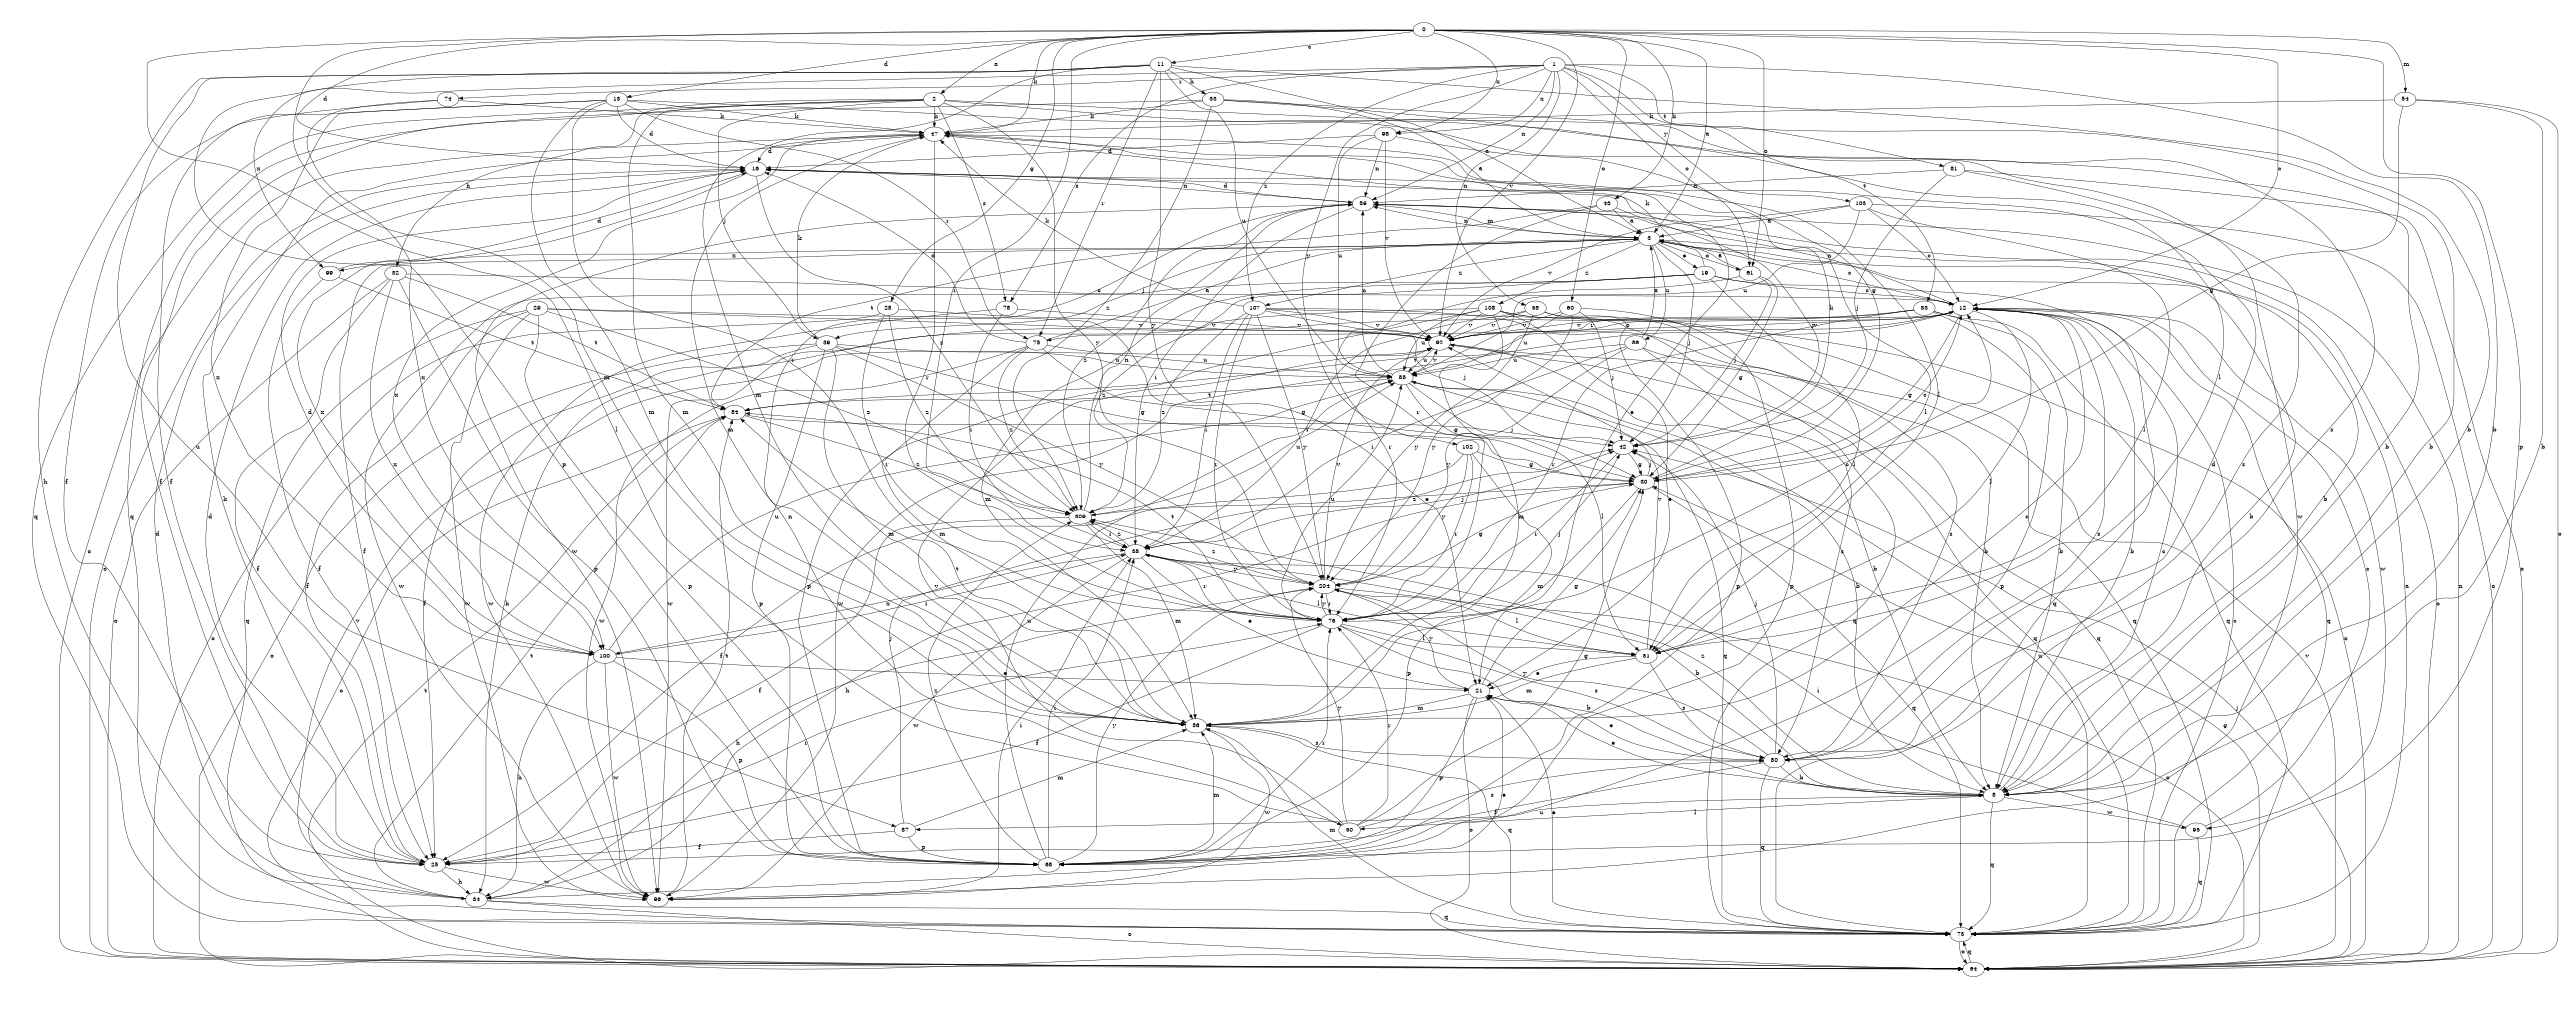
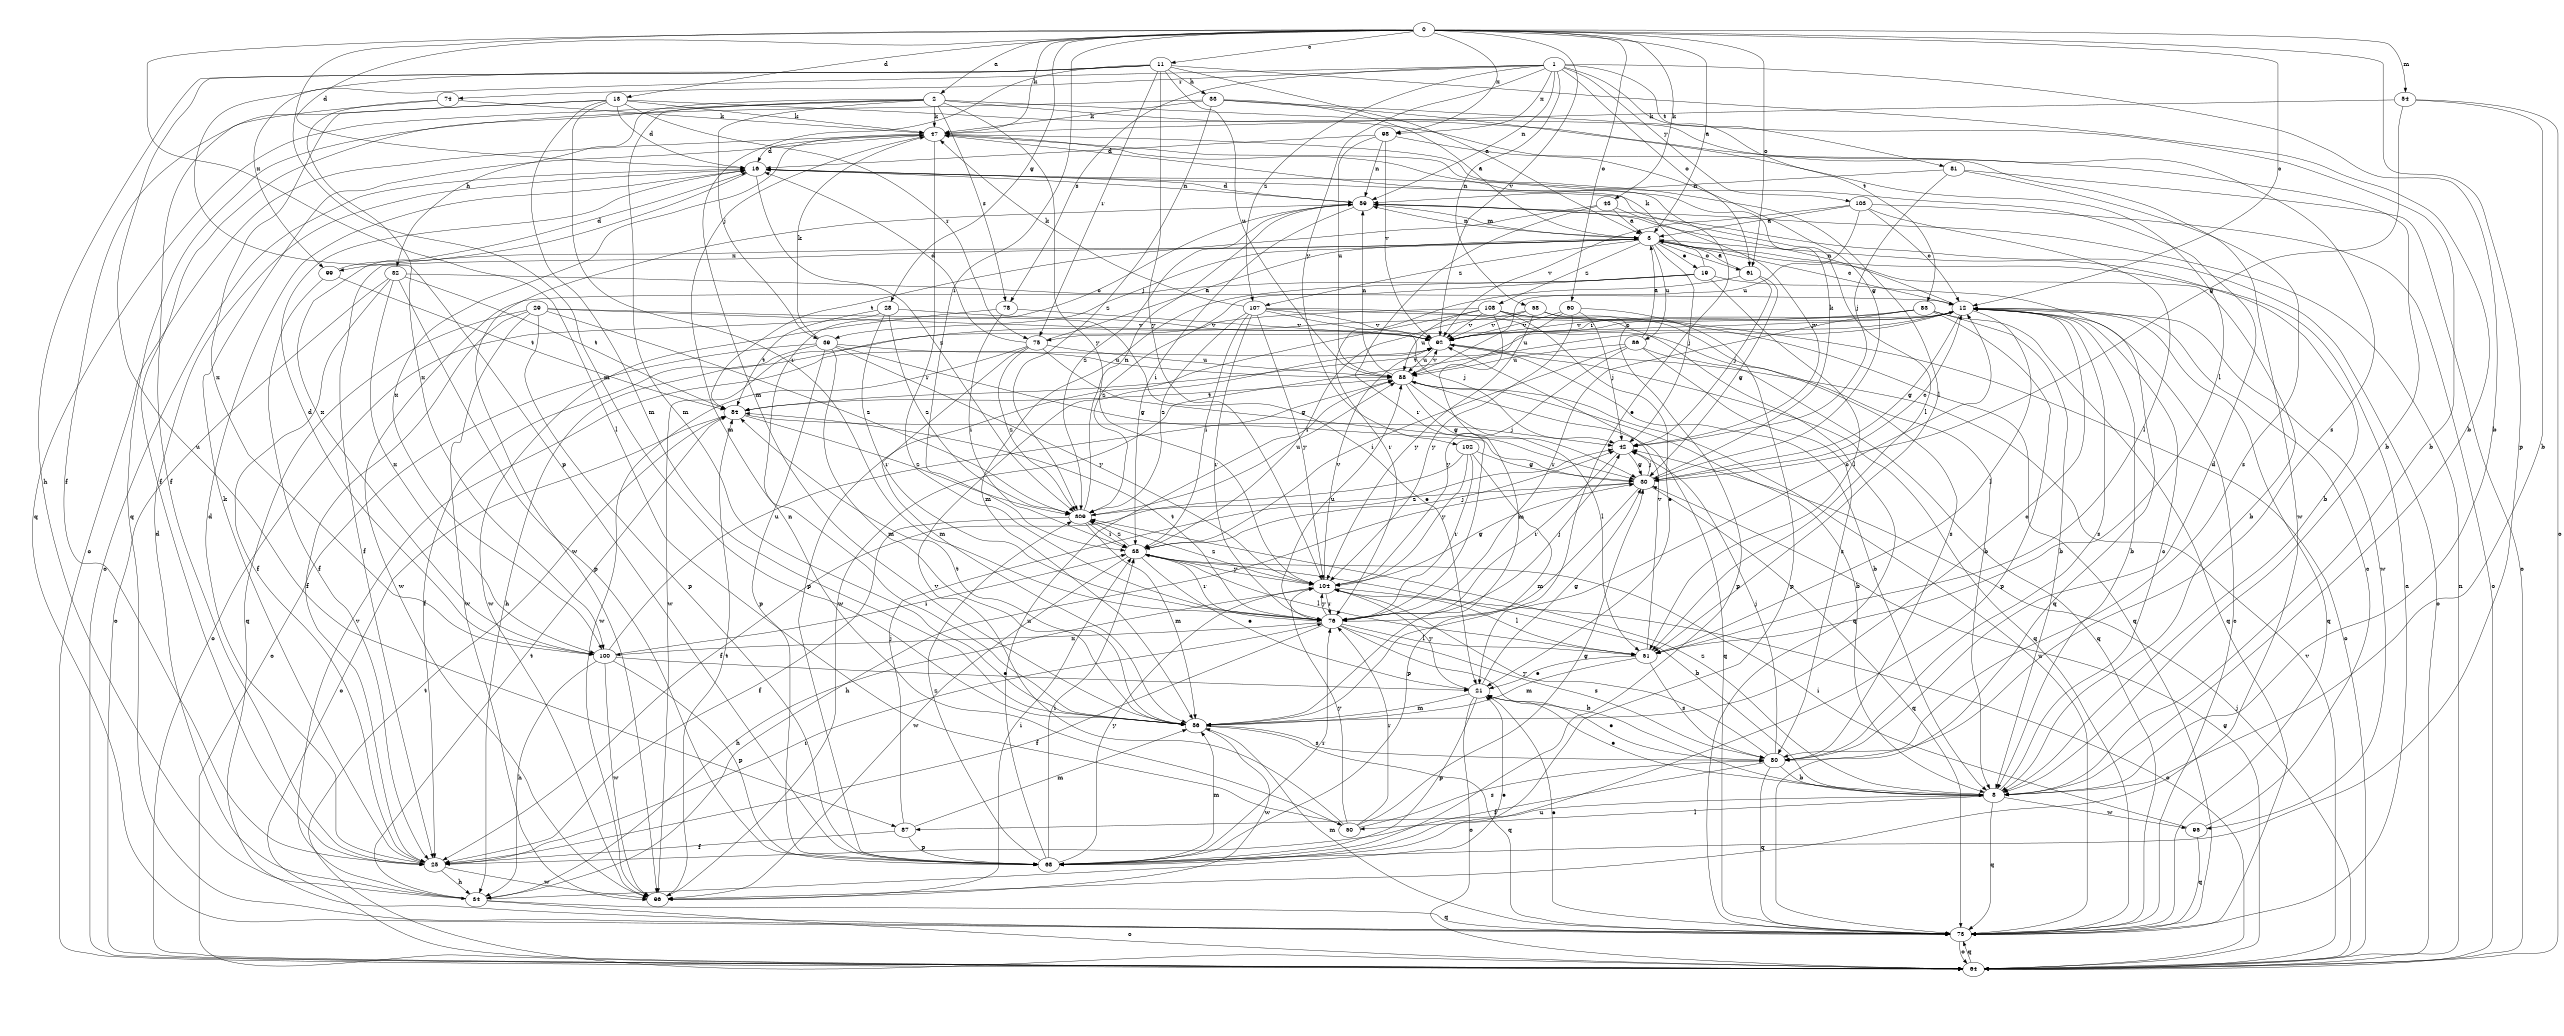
edge "19" -> "12": removed, label "c"
edge "28" -> "84": added, label "t"
node "204": label "204" -> "104"
edge "38" -> "100": now "76" -> "100"
